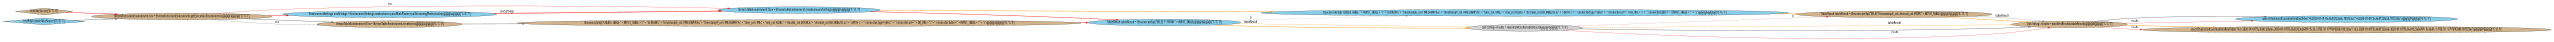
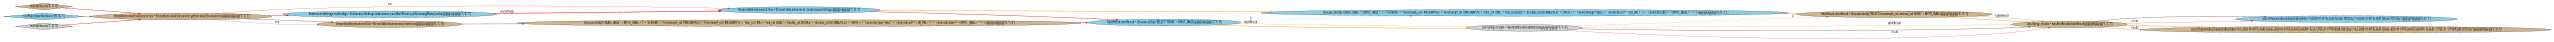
node "testJdbcSource['1', '0', '0']": added
